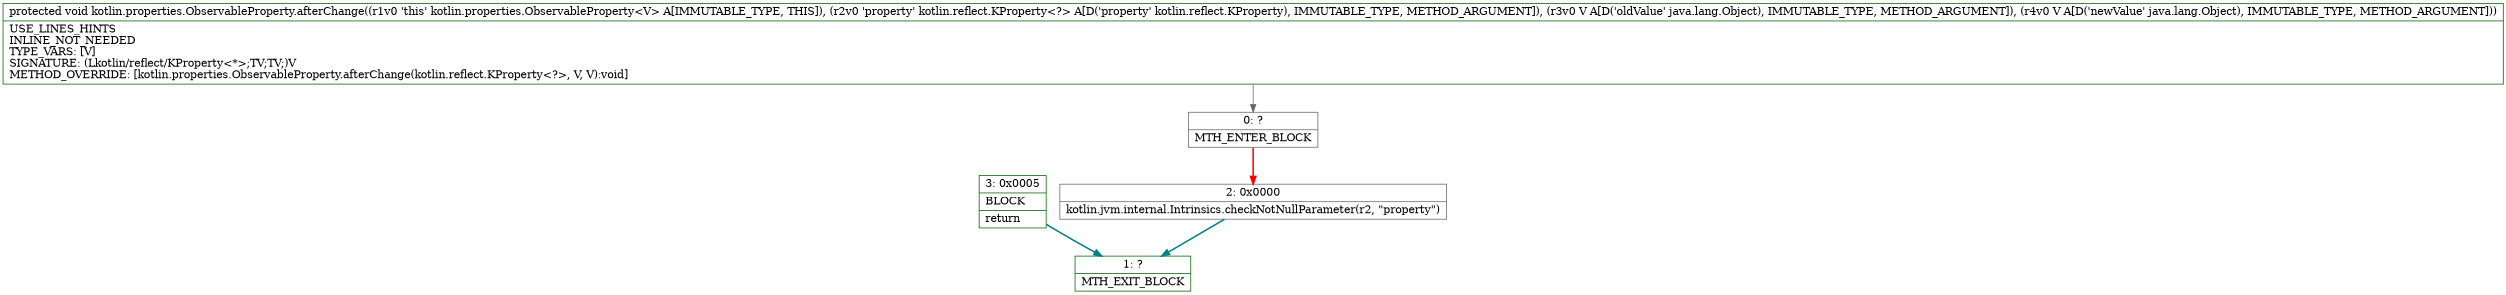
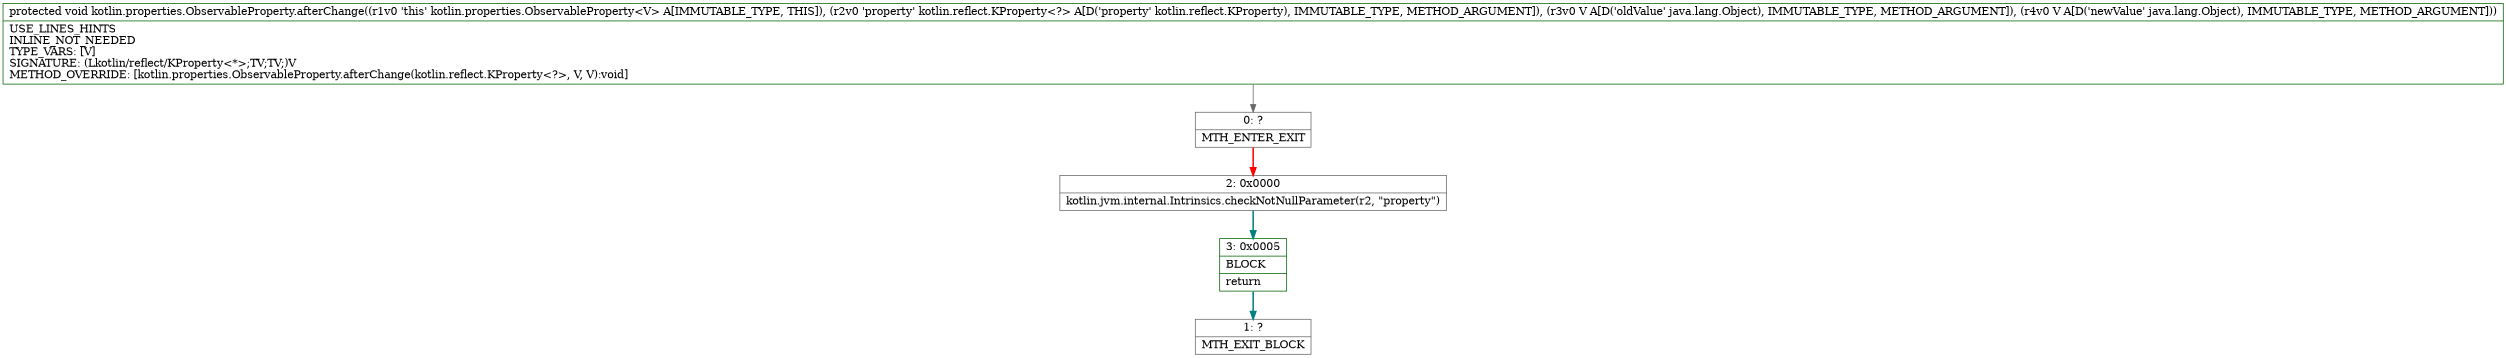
node "0: ?": text "MTH_ENTER_BLOCK" -> "MTH_ENTER_EXIT"
edge "2: 0x0000" -> "1: ?": now "2: 0x0000" -> "3: 0x0005"
node "1: ?": color darkgreen -> gray40
